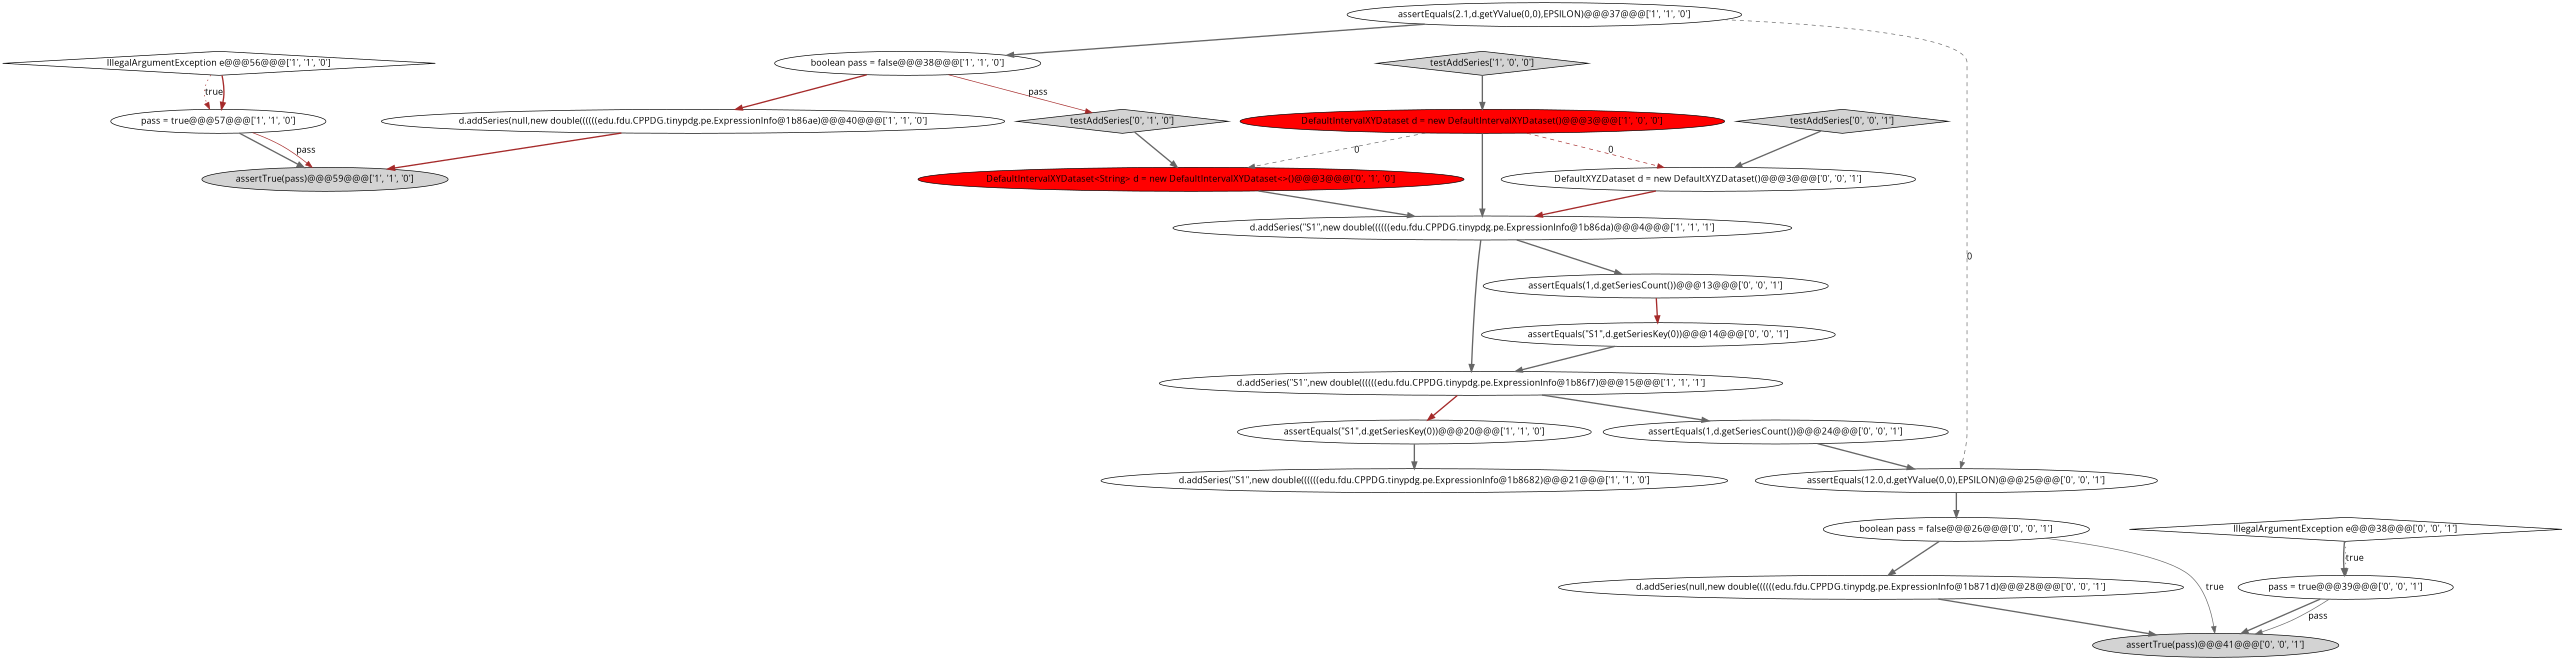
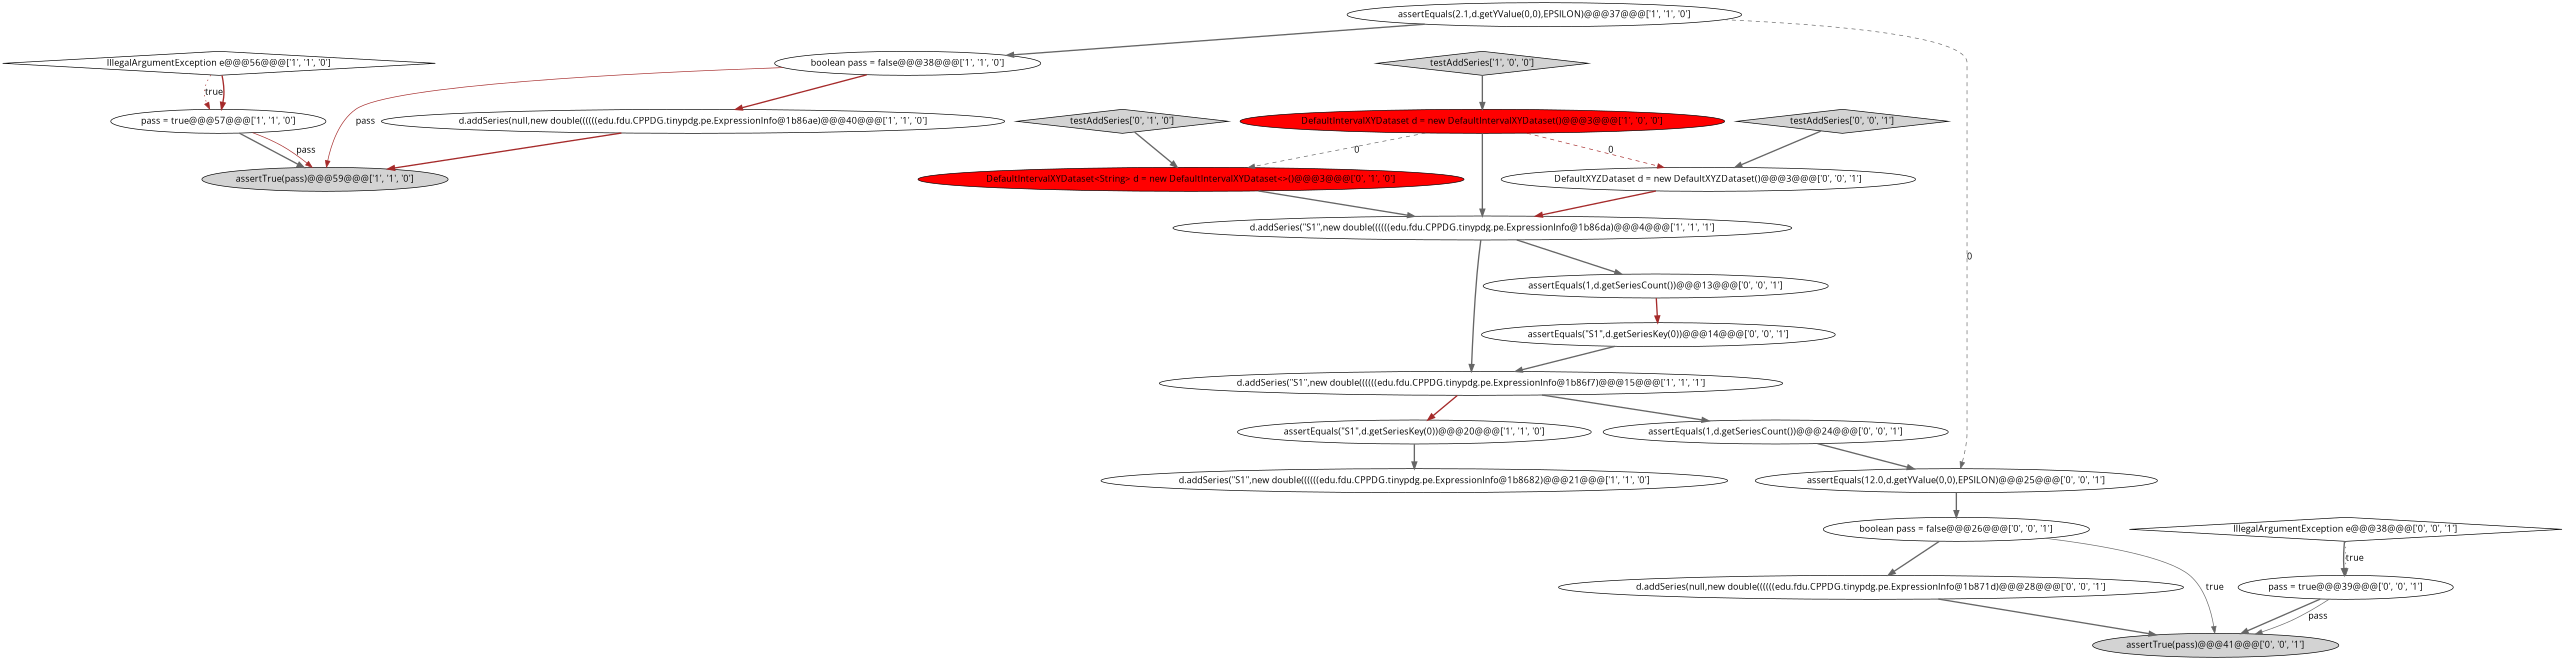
edge "boolean pass = false@@@38@@@['1', '1', '0']" -> "testAddSeries['0', '1', '0']": now "boolean pass = false@@@38@@@['1', '1', '0']" -> "assertTrue(pass)@@@59@@@['1', '1', '0']"
